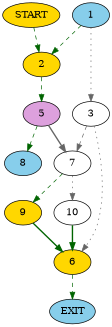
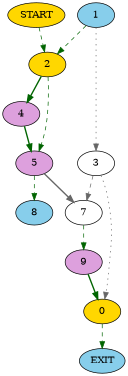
node "4": added
node "9": fillcolor gold -> plum
node "10": removed
node "6": label "6" -> "0"
